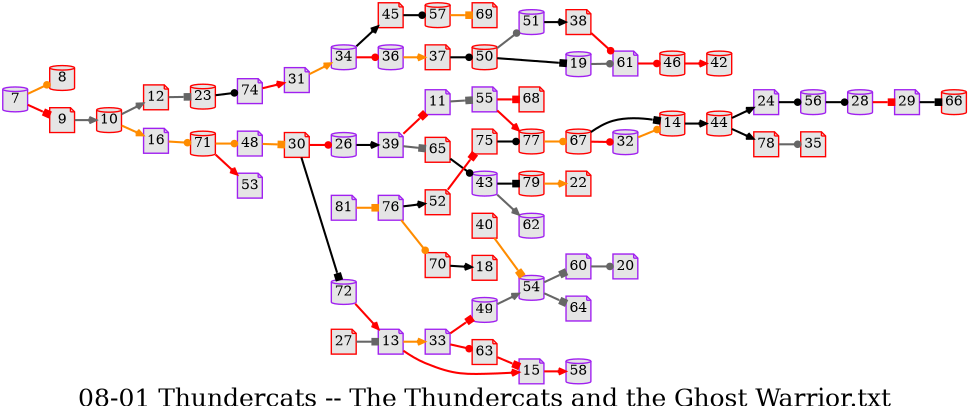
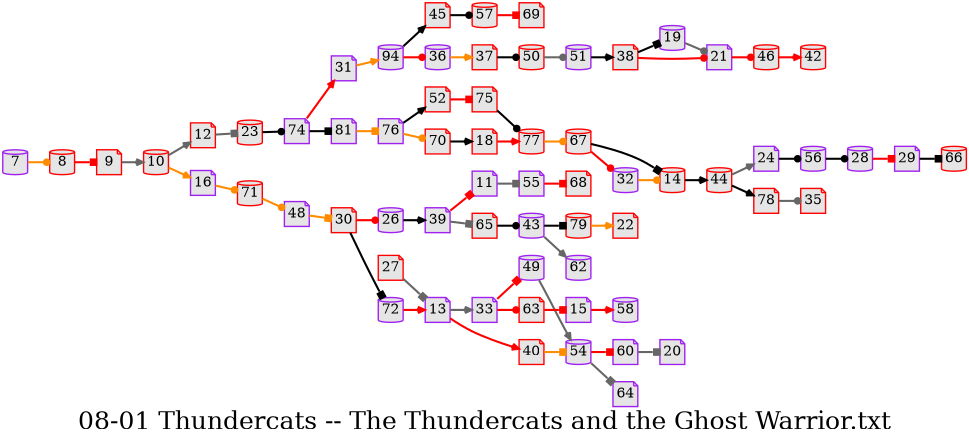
edge "57" -> "69": color darkorange -> red
node "34": label "34" -> "94"
edge "50" -> "19": now "38" -> "19"
node "61": label "61" -> "21"
edge "7" -> "9": now "8" -> "9"
edge "44" -> "24": color black -> gray40
edge "55" -> "77": now "18" -> "77"
edge "74" -> "81": added
node "53": removed
edge "60" -> "20": arrowhead dot -> box
edge "54" -> "60": color gray40 -> red
edge "13" -> "33": color darkorange -> gray40
edge "13" -> "15": now "13" -> "40"
